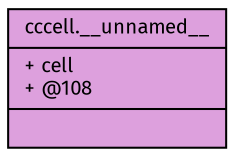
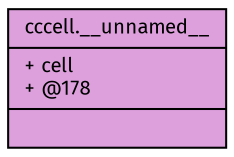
node "cccell.__unnamed__": text "+ @108" -> "+ @178"
